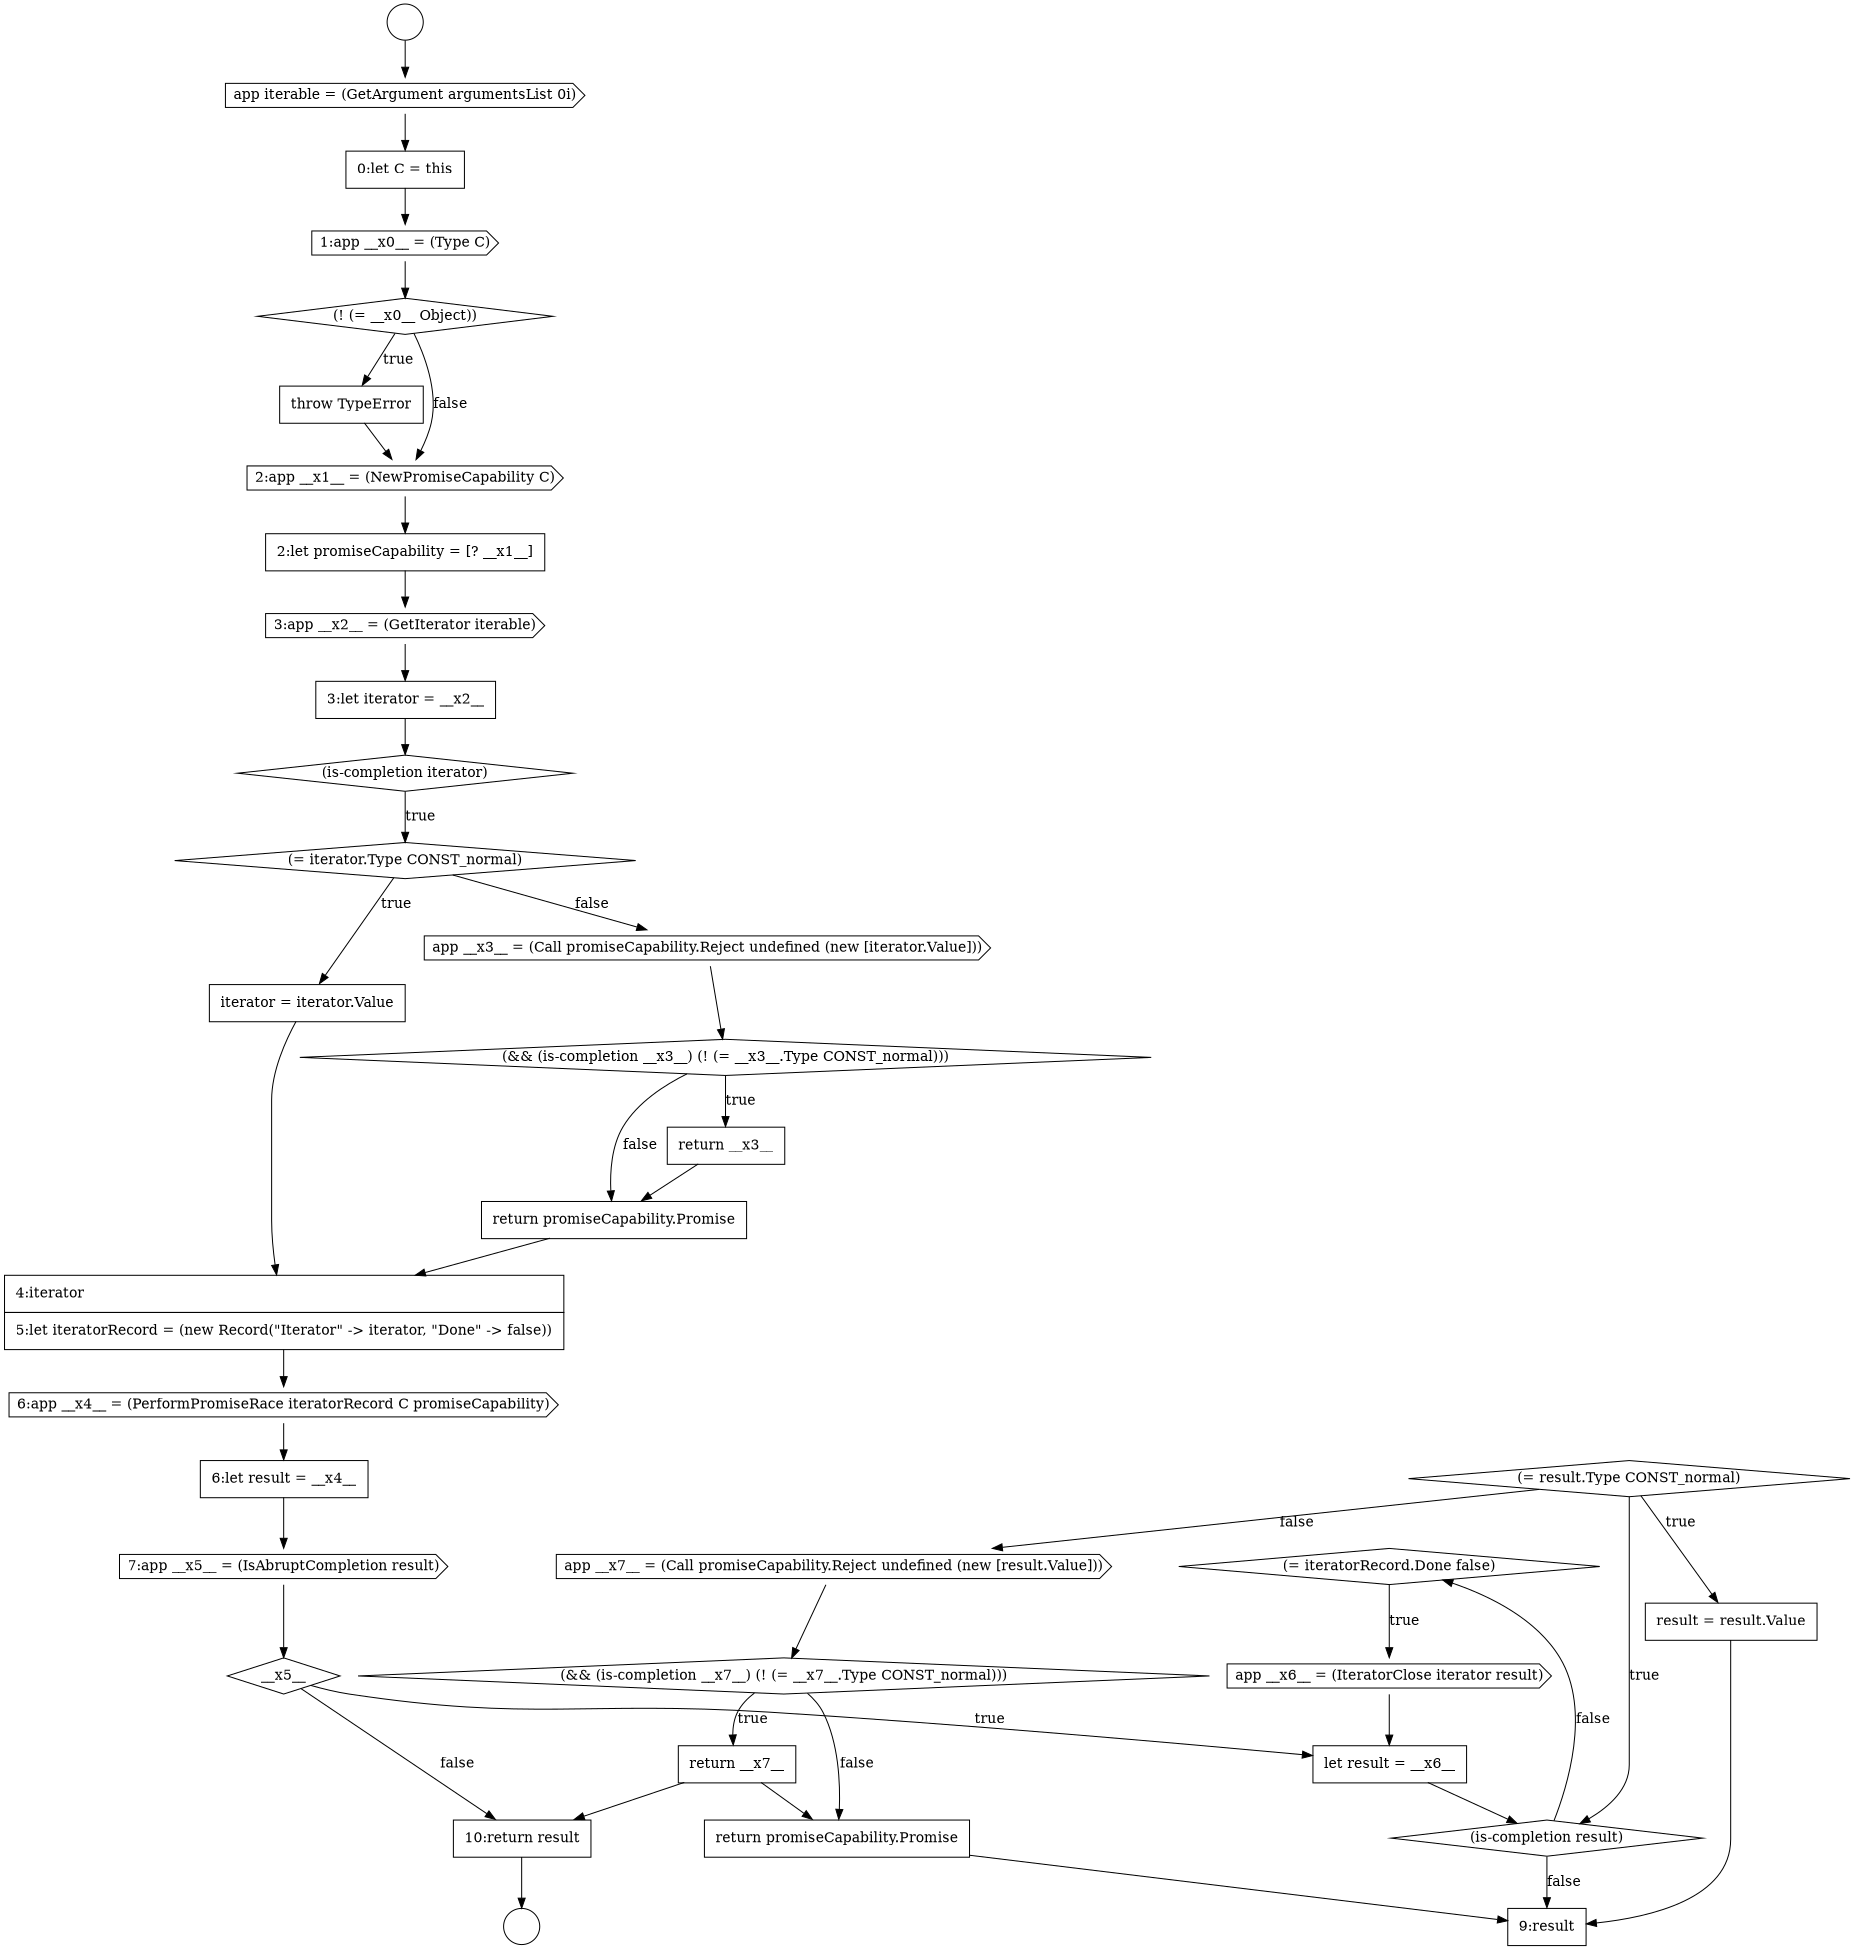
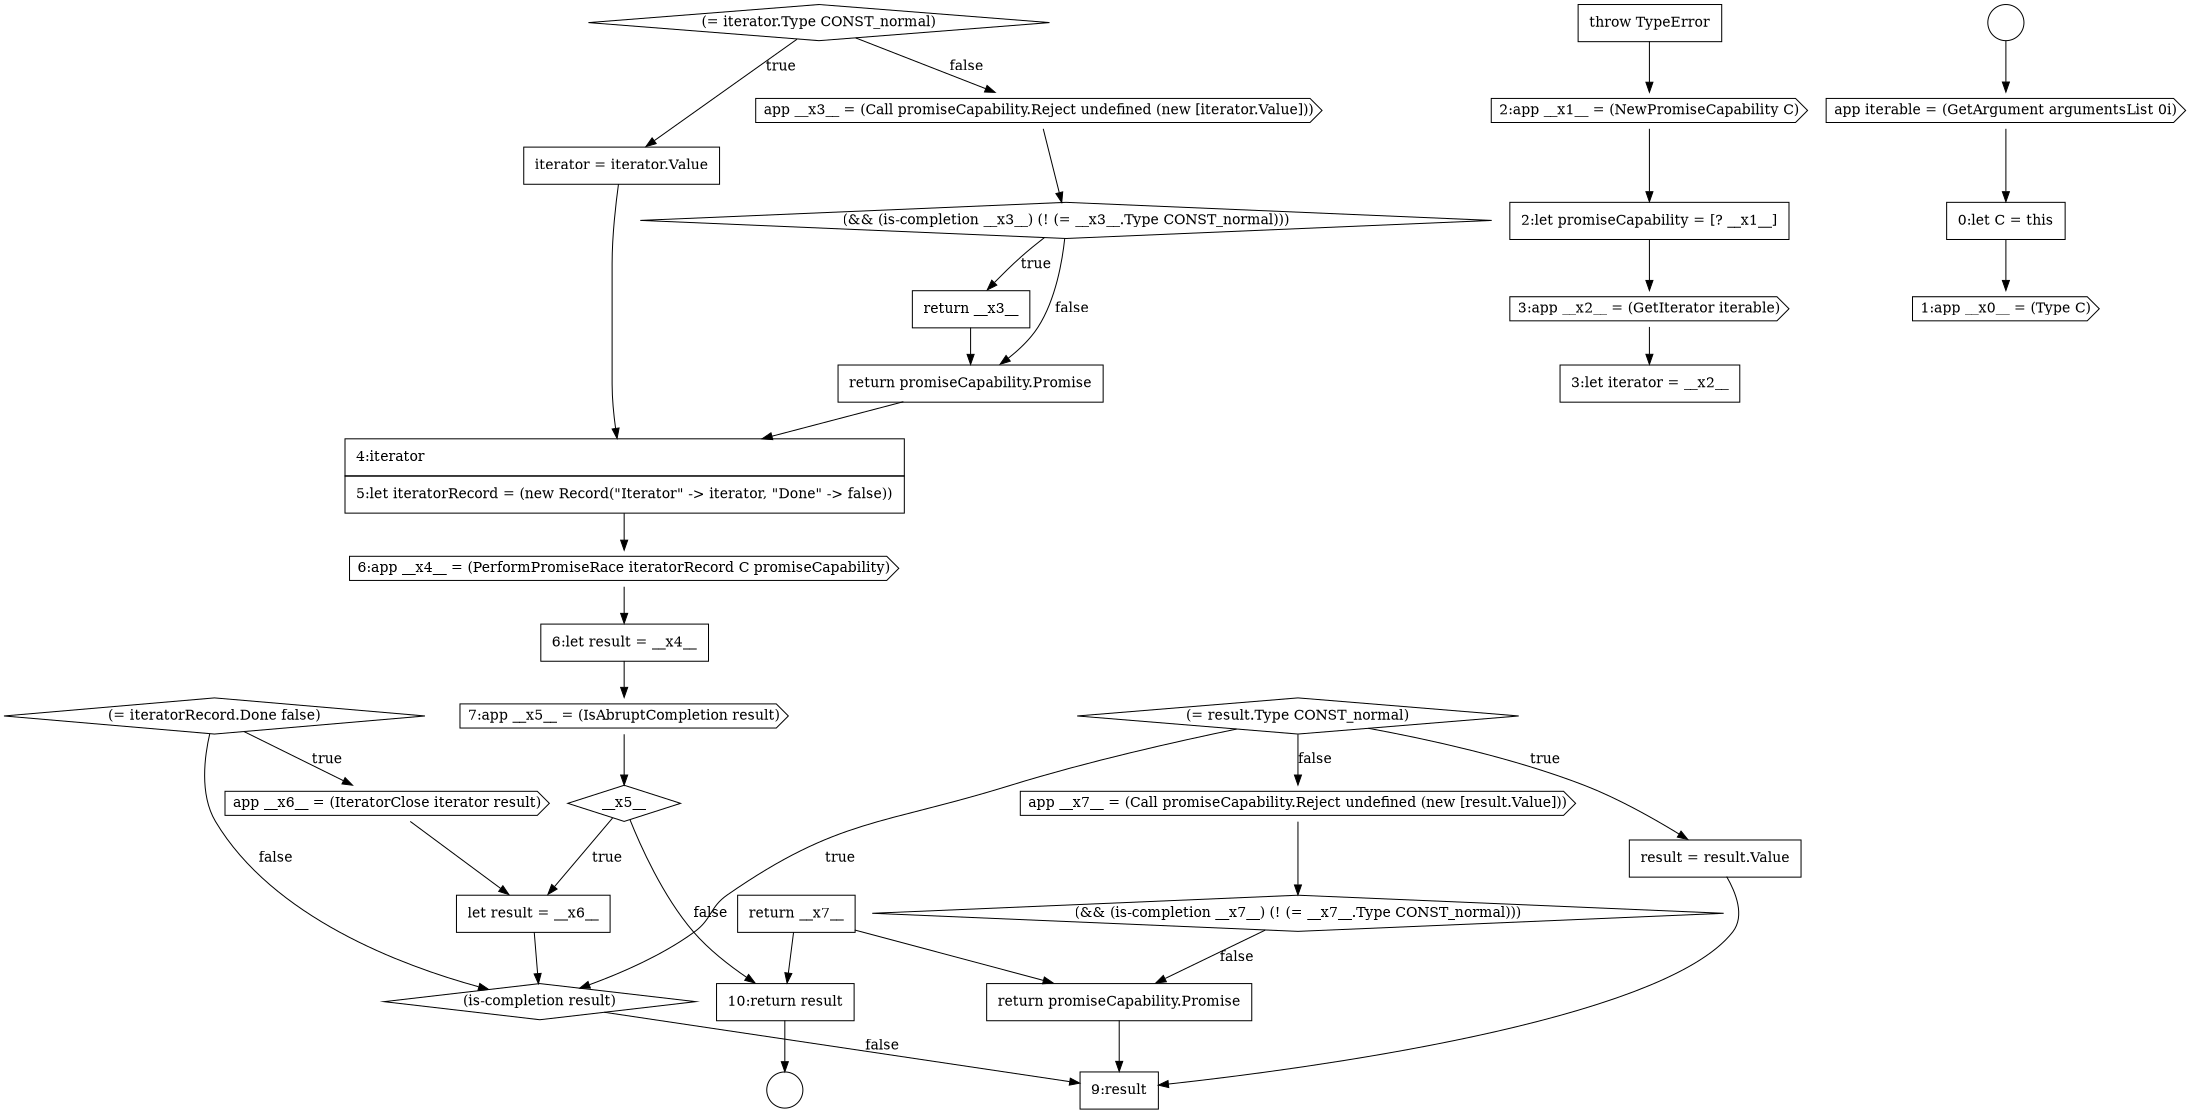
node "(! (= __x0__ Object))": removed
node "(is-completion iterator)": removed
edge "(is-completion result)" -> "(= iteratorRecord.Done false)": reversed
edge "(&& (is-completion __x7__) (! (= __x7__.Type CONST_normal)))" -> "return __x7__": removed, label "true"
